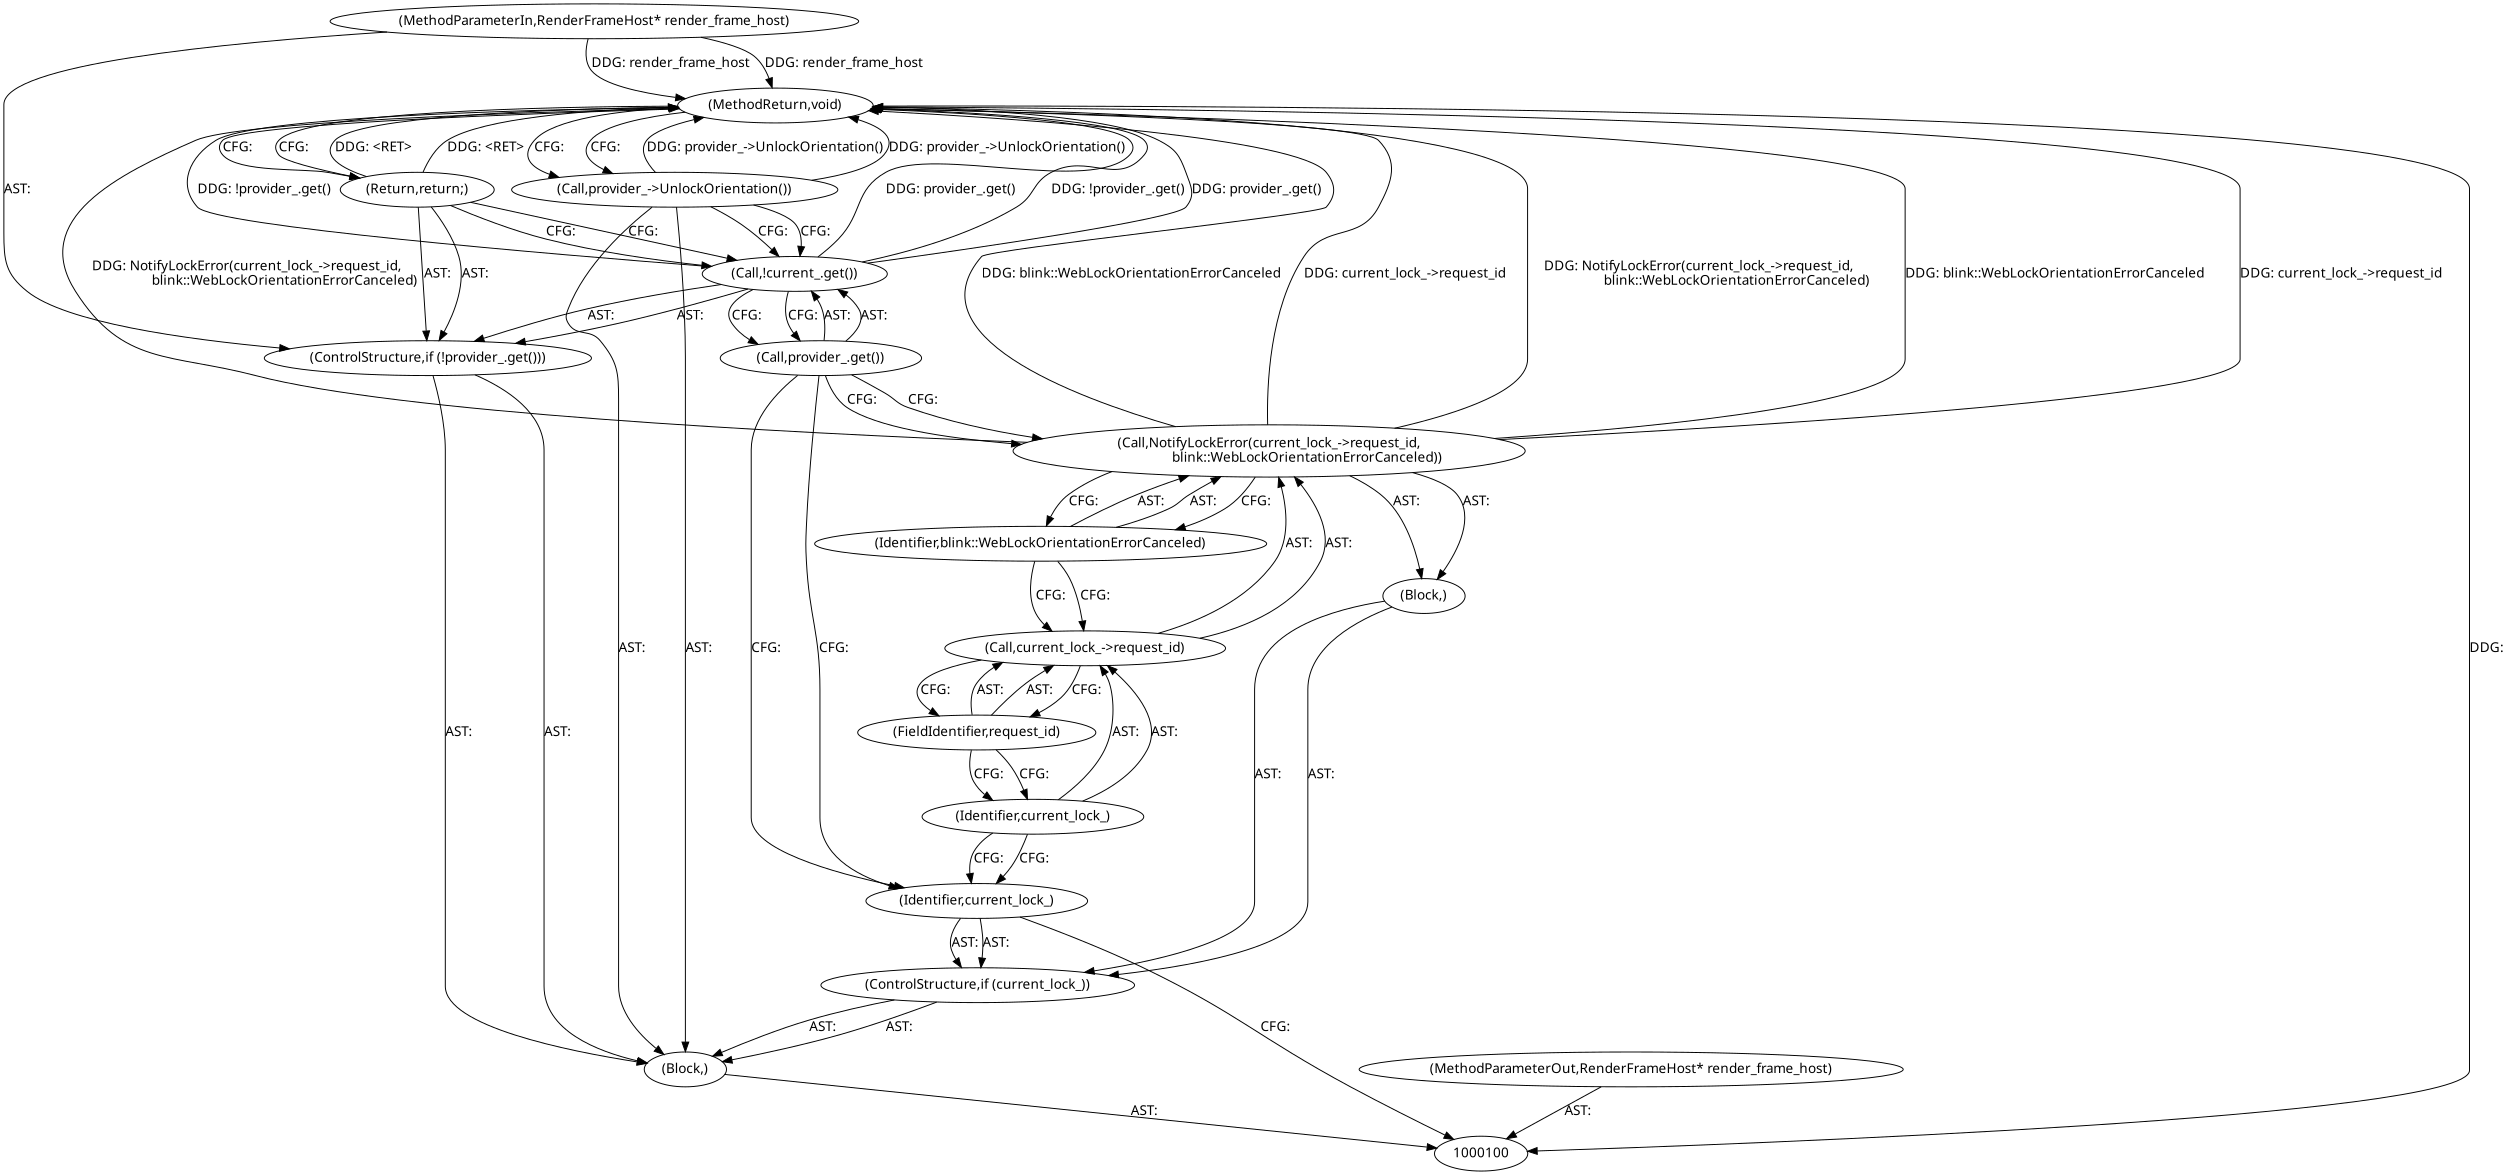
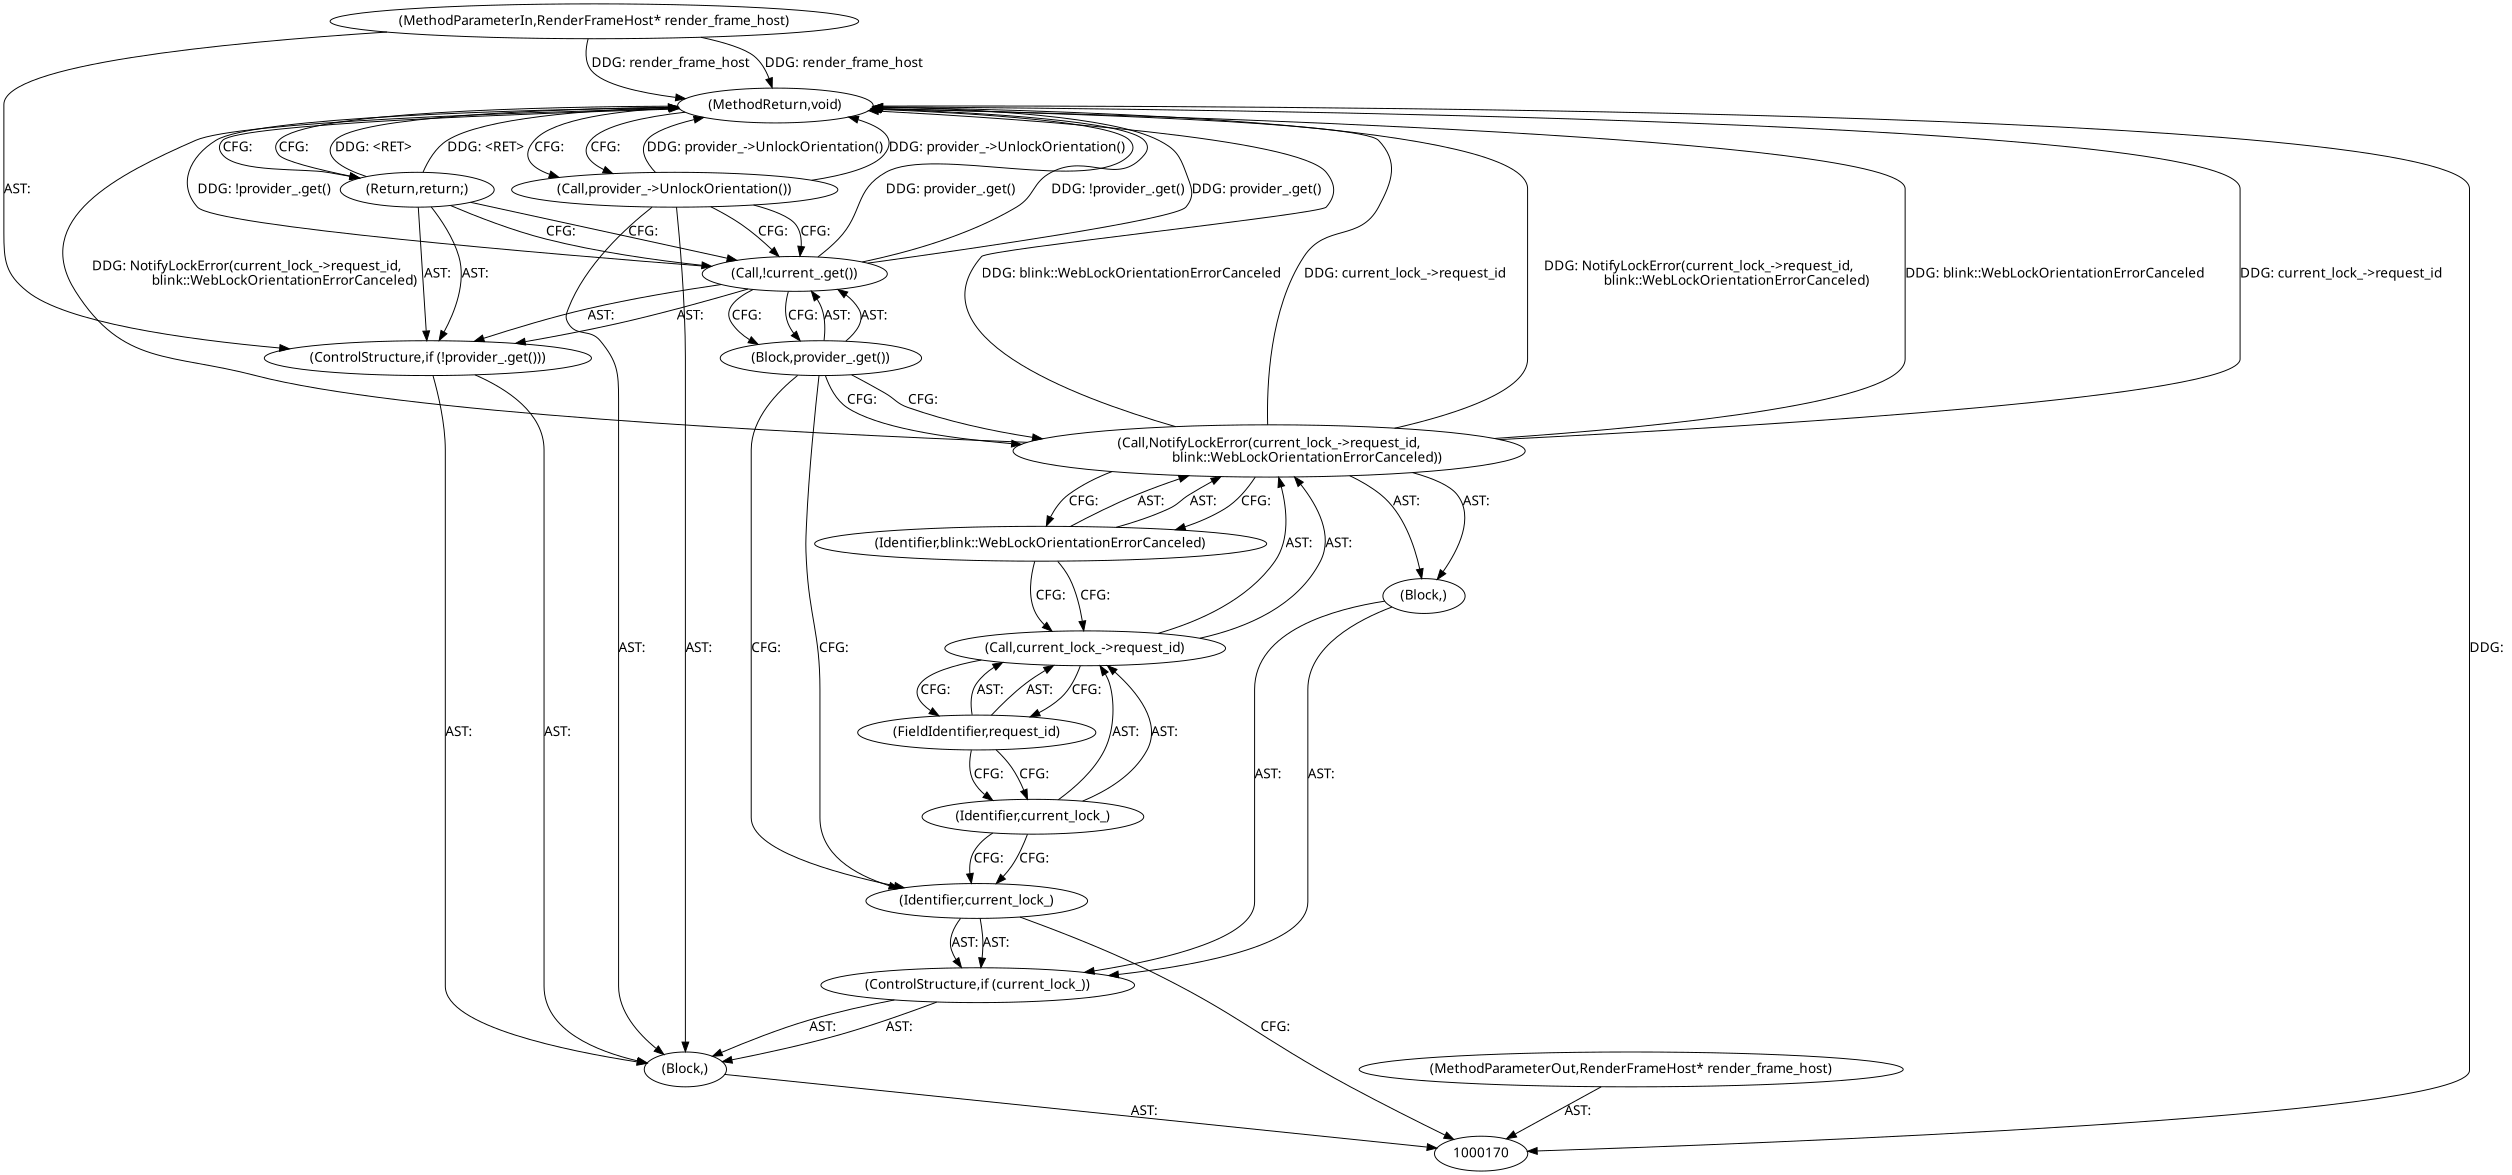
node "(Call,provider_.get())": label "(Call,provider_.get())" -> "(Block,provider_.get())"
node "1000100": label "1000100" -> "1000170"
